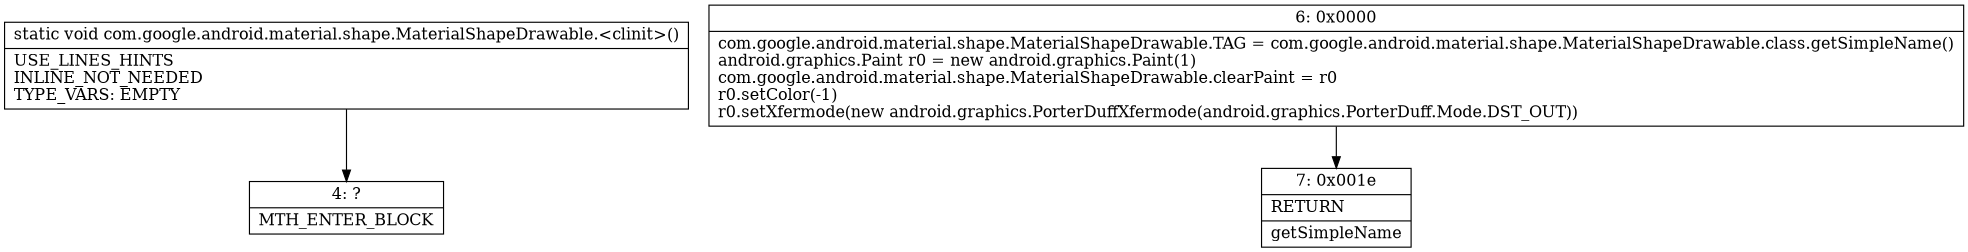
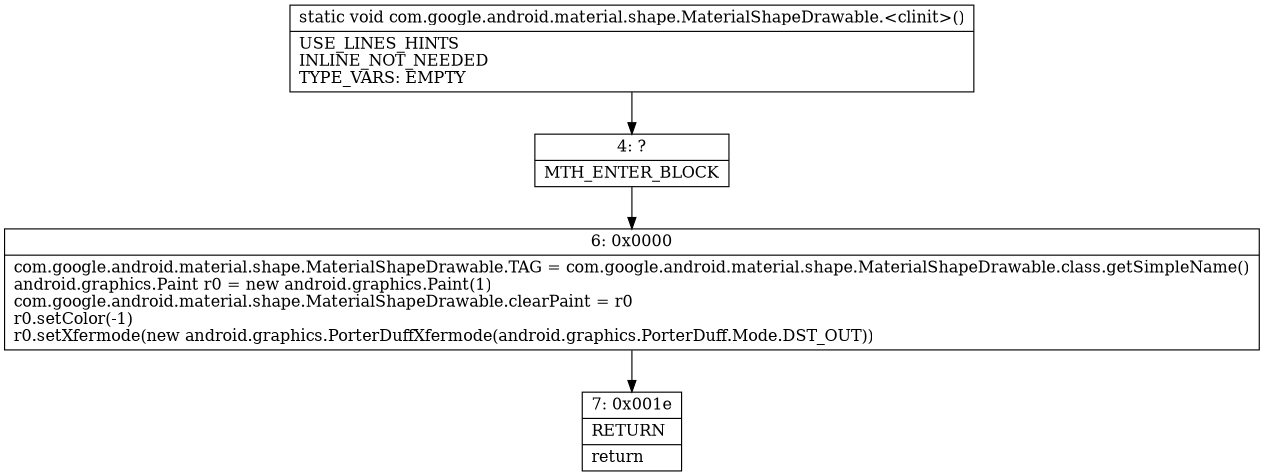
edge "4: ?" -> "6: 0x0000": added
node "7: 0x001e": text "getSimpleName" -> "return"
